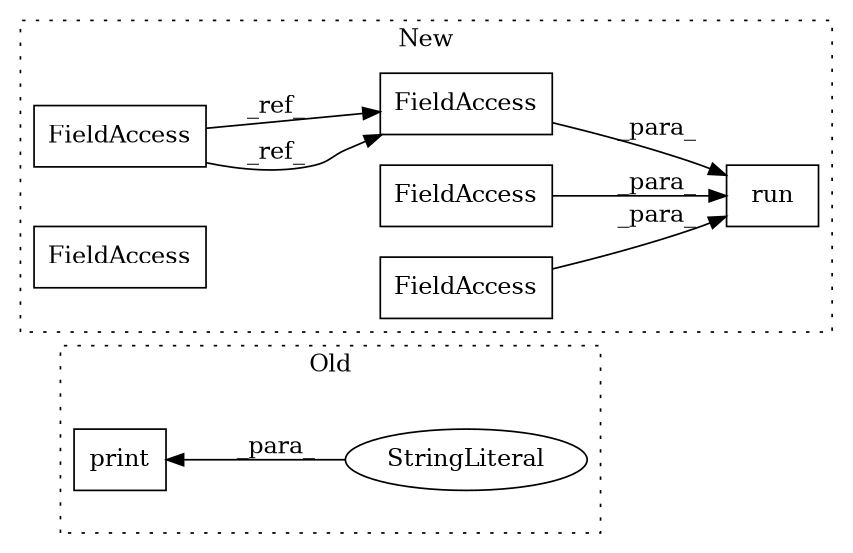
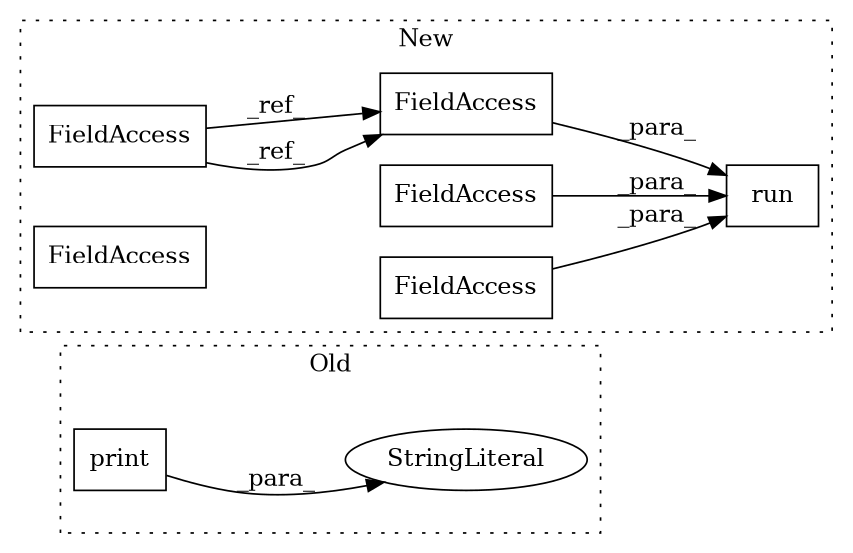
edge "StringLiteral" -> "print": reversed
